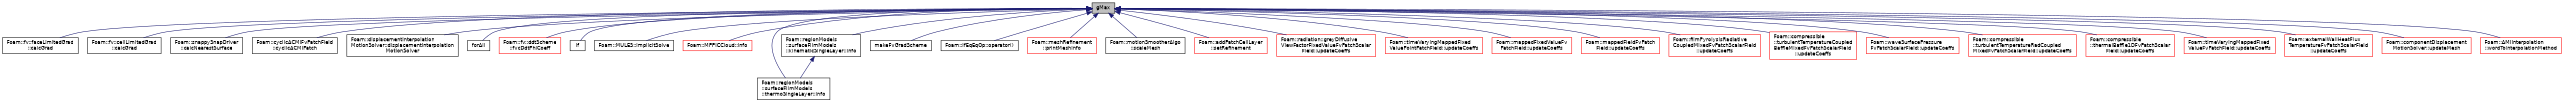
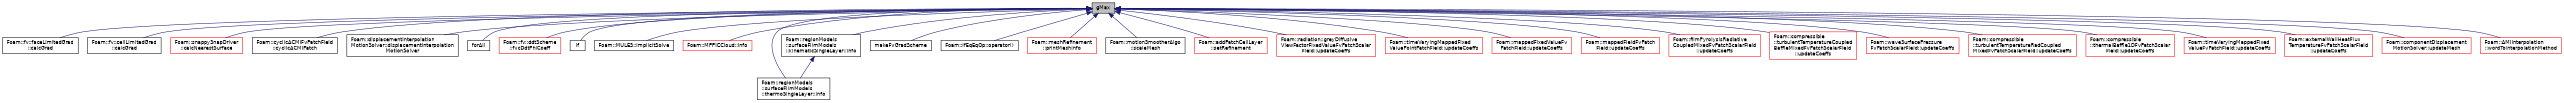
node "Foam::snappySnapDriver ::calcNearestSurface": color black -> red
